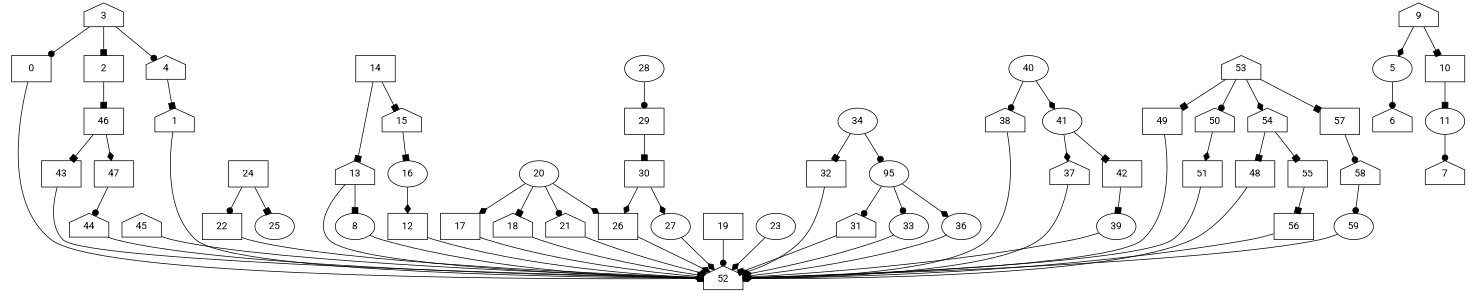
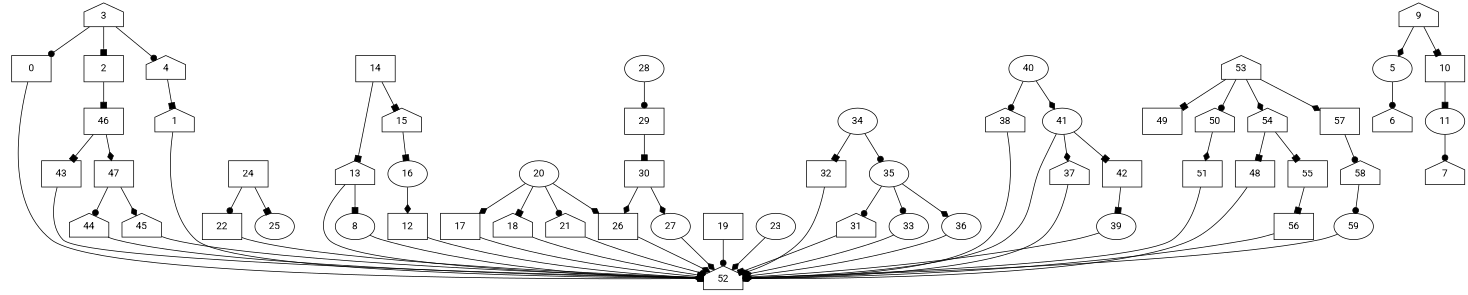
edge "53" -> "57": arrowhead box -> diamond
node "95": label "95" -> "35"
edge "47" -> "45": added
edge "49" -> "52": now "41" -> "52"
